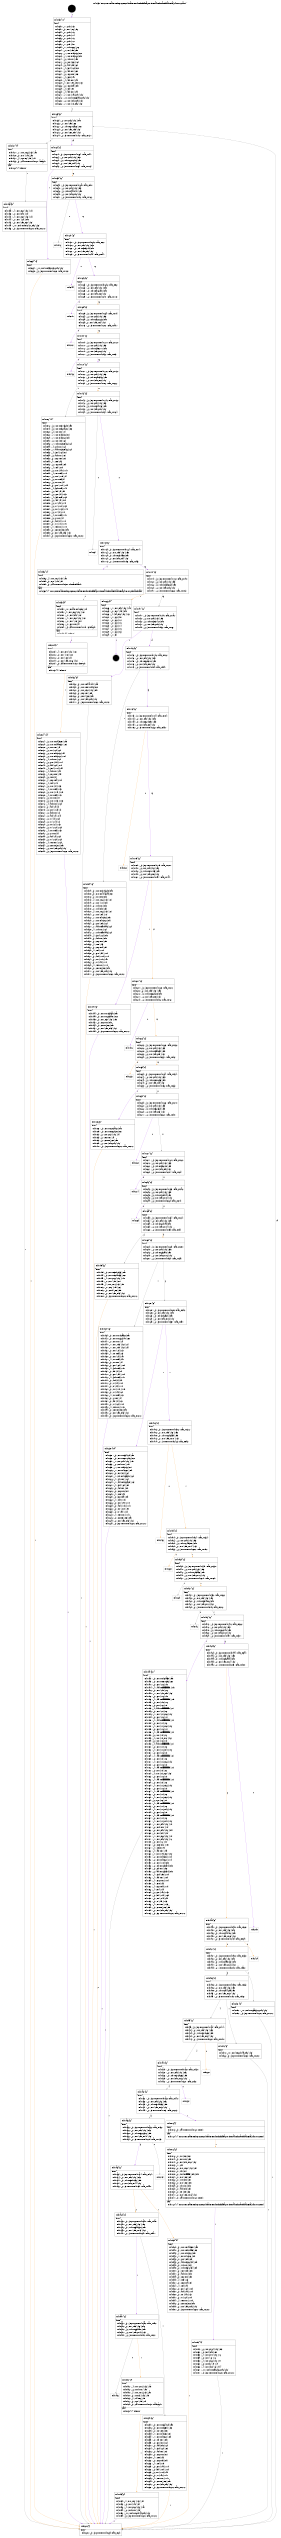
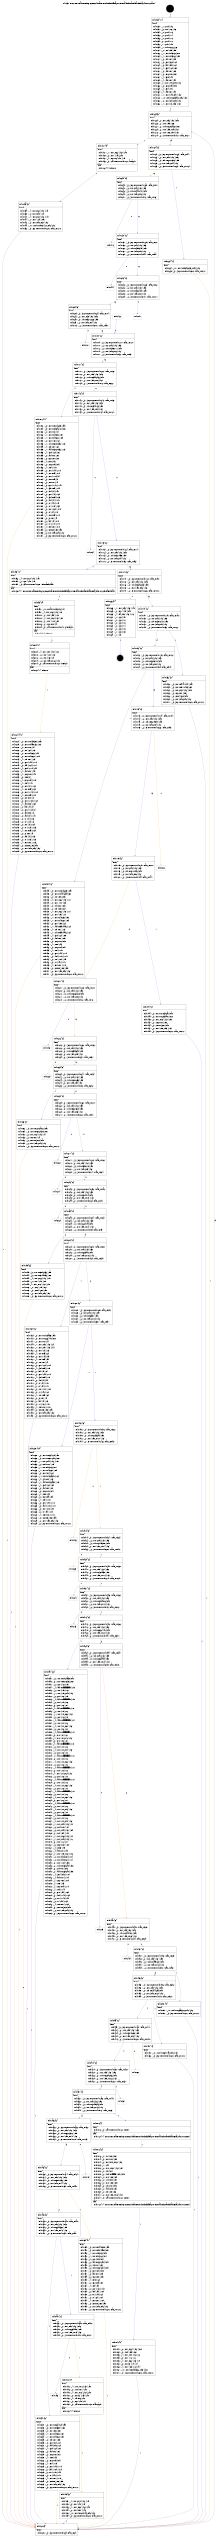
edge "0x40170b [28]" -> "0x402438": reversed
